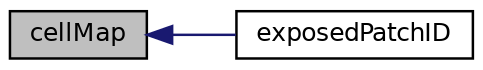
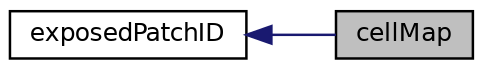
edge "exposedPatchID" -> "cellMap": reversed
